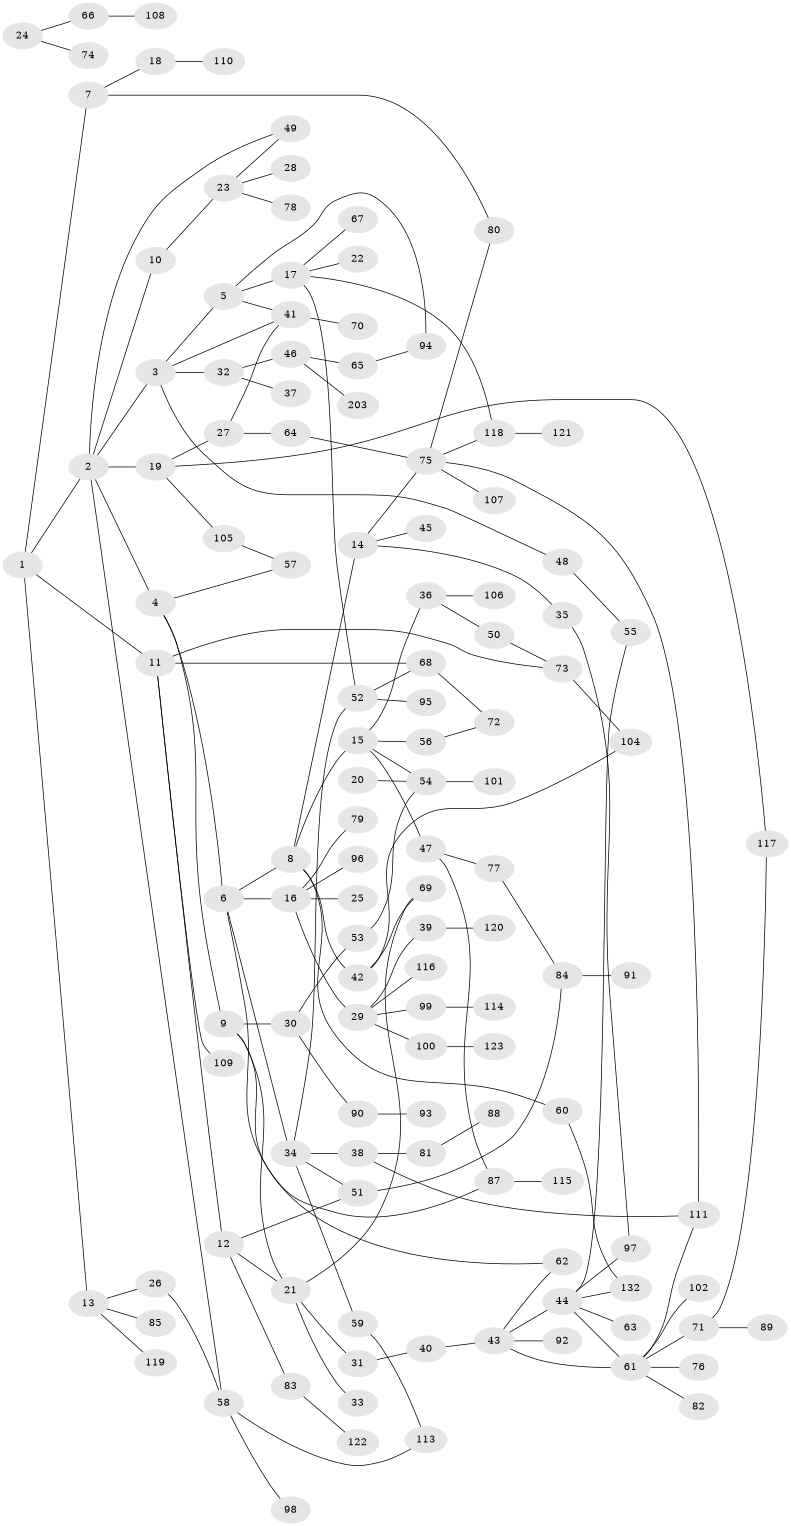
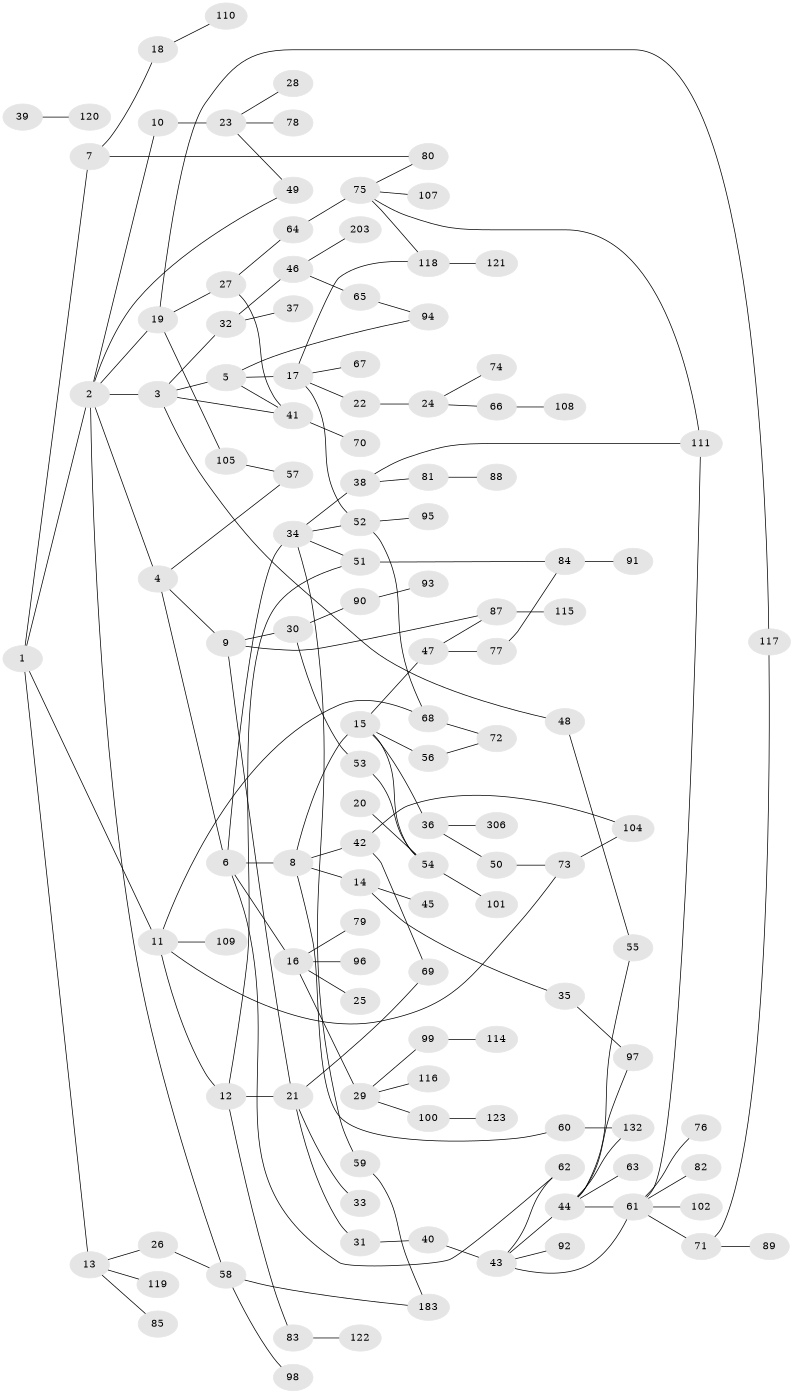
edge "22" -- "24": added
edge "75" -- "14": removed
node "106": label "106" -> "306"
edge "39" -- "29": removed
node "113": label "113" -> "183"
